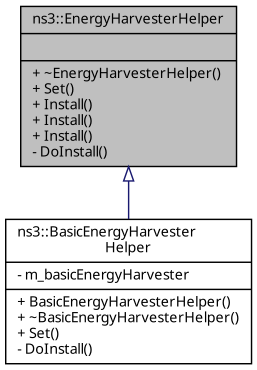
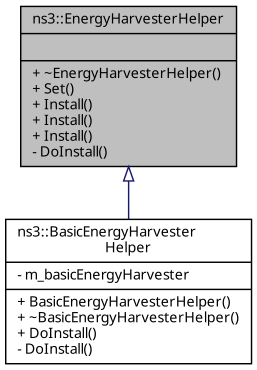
node "ns3::BasicEnergyHarvester": text "+ Set()" -> "+ DoInstall()"
